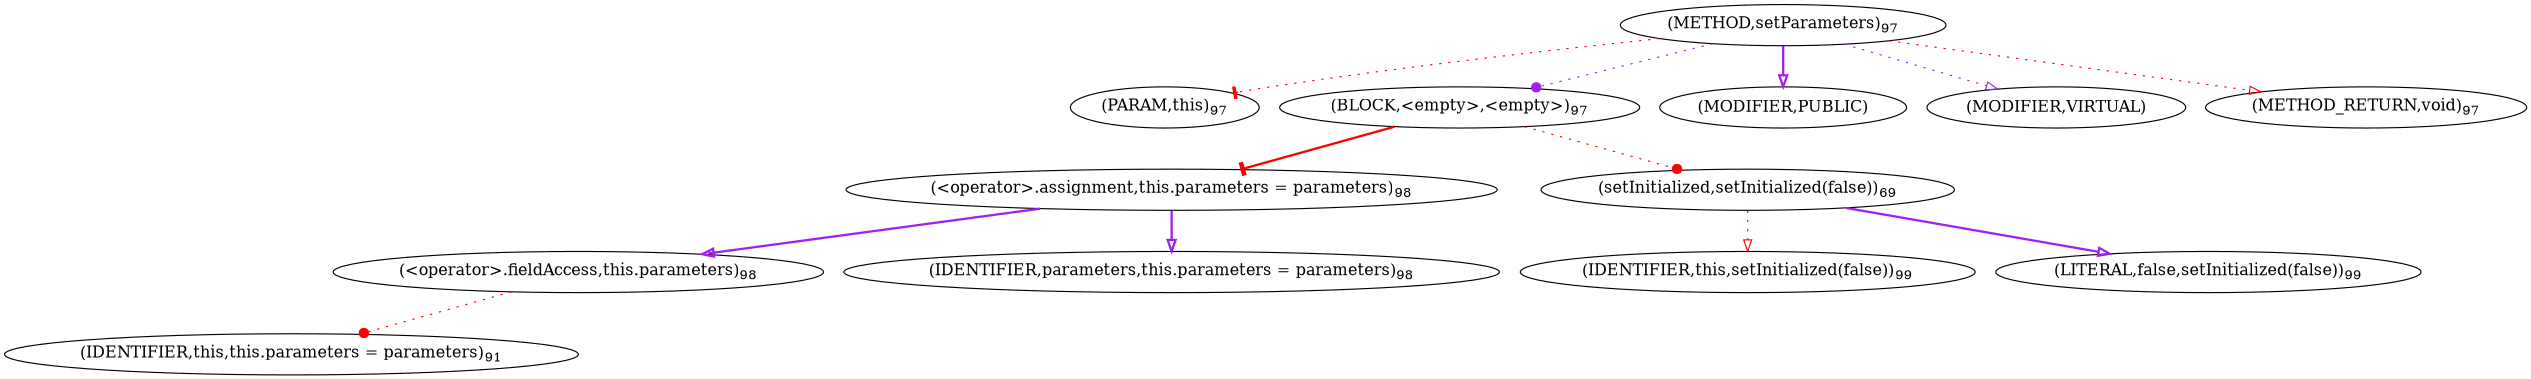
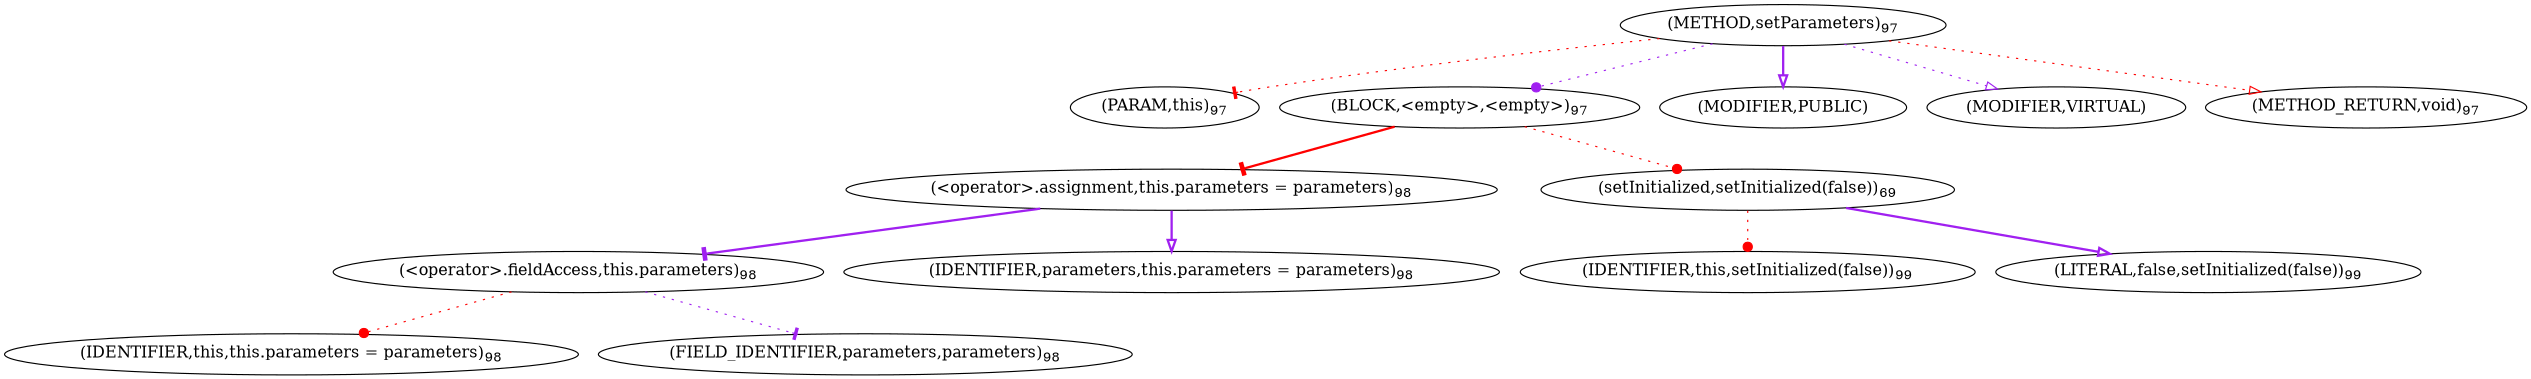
edge "(setInitialized,setInitialized(false))" -> "(IDENTIFIER,this,setInitialized(false))": arrowhead onormal -> dot
edge "(<operator>.assignment,this.parameters = parameters)" -> "(<operator>.fieldAccess,this.parameters)": arrowhead onormal -> tee
node "(IDENTIFIER,this,this.parameters = parameters)": text "91" -> "98"
node "(FIELD_IDENTIFIER,parameters,parameters)": added
